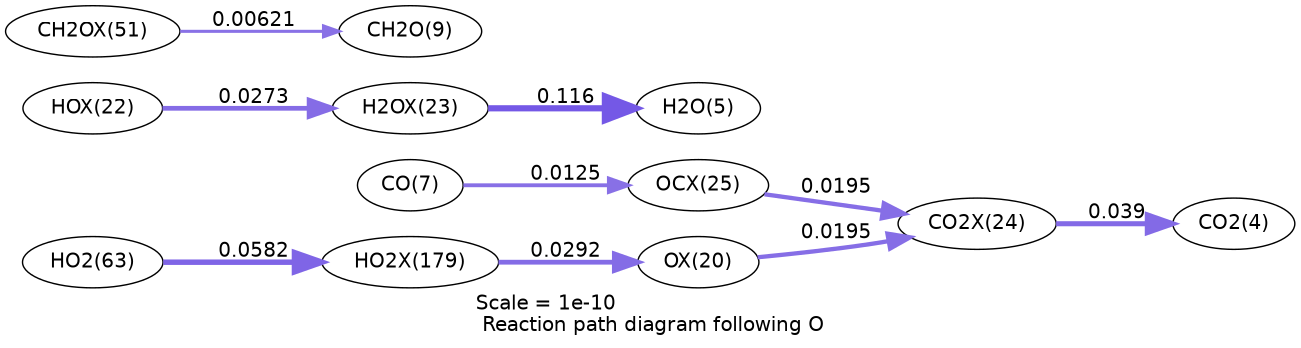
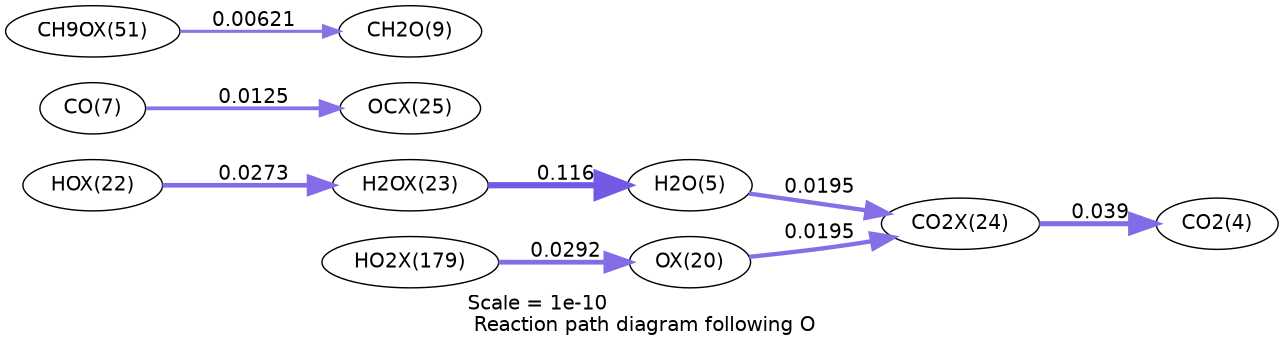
node "CH2OX(51)": label "CH2OX(51)" -> "CH9OX(51)"
edge "OCX(25)" -> "CO2X(24)": now "H2O(5)" -> "CO2X(24)"
node "HO2(63)": removed
